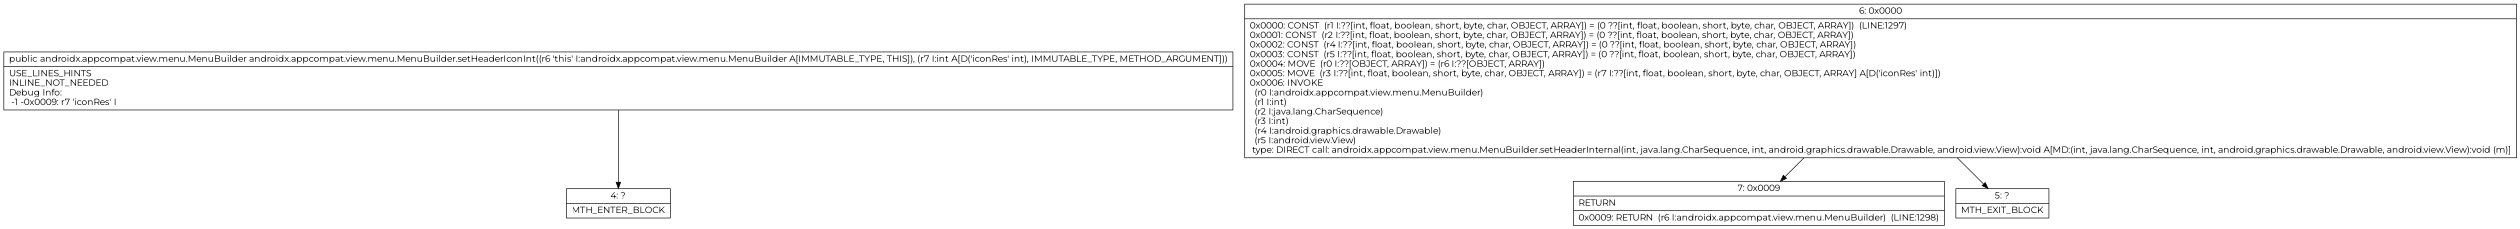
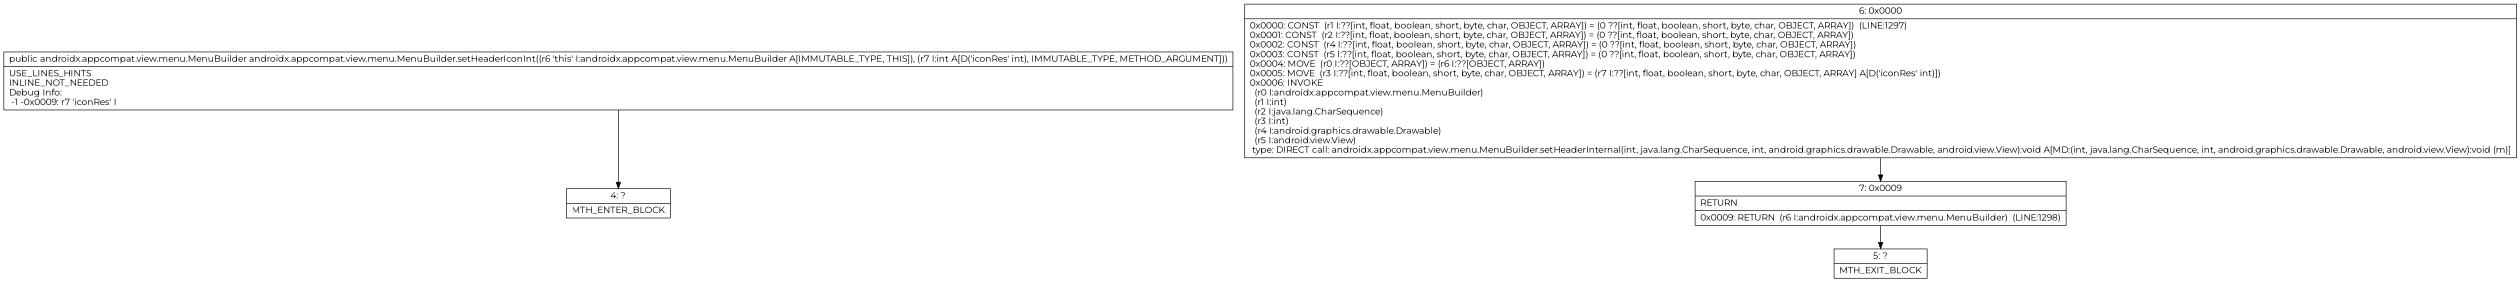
edge "6: 0x0000" -> "5: ?": now "7: 0x0009" -> "5: ?"
